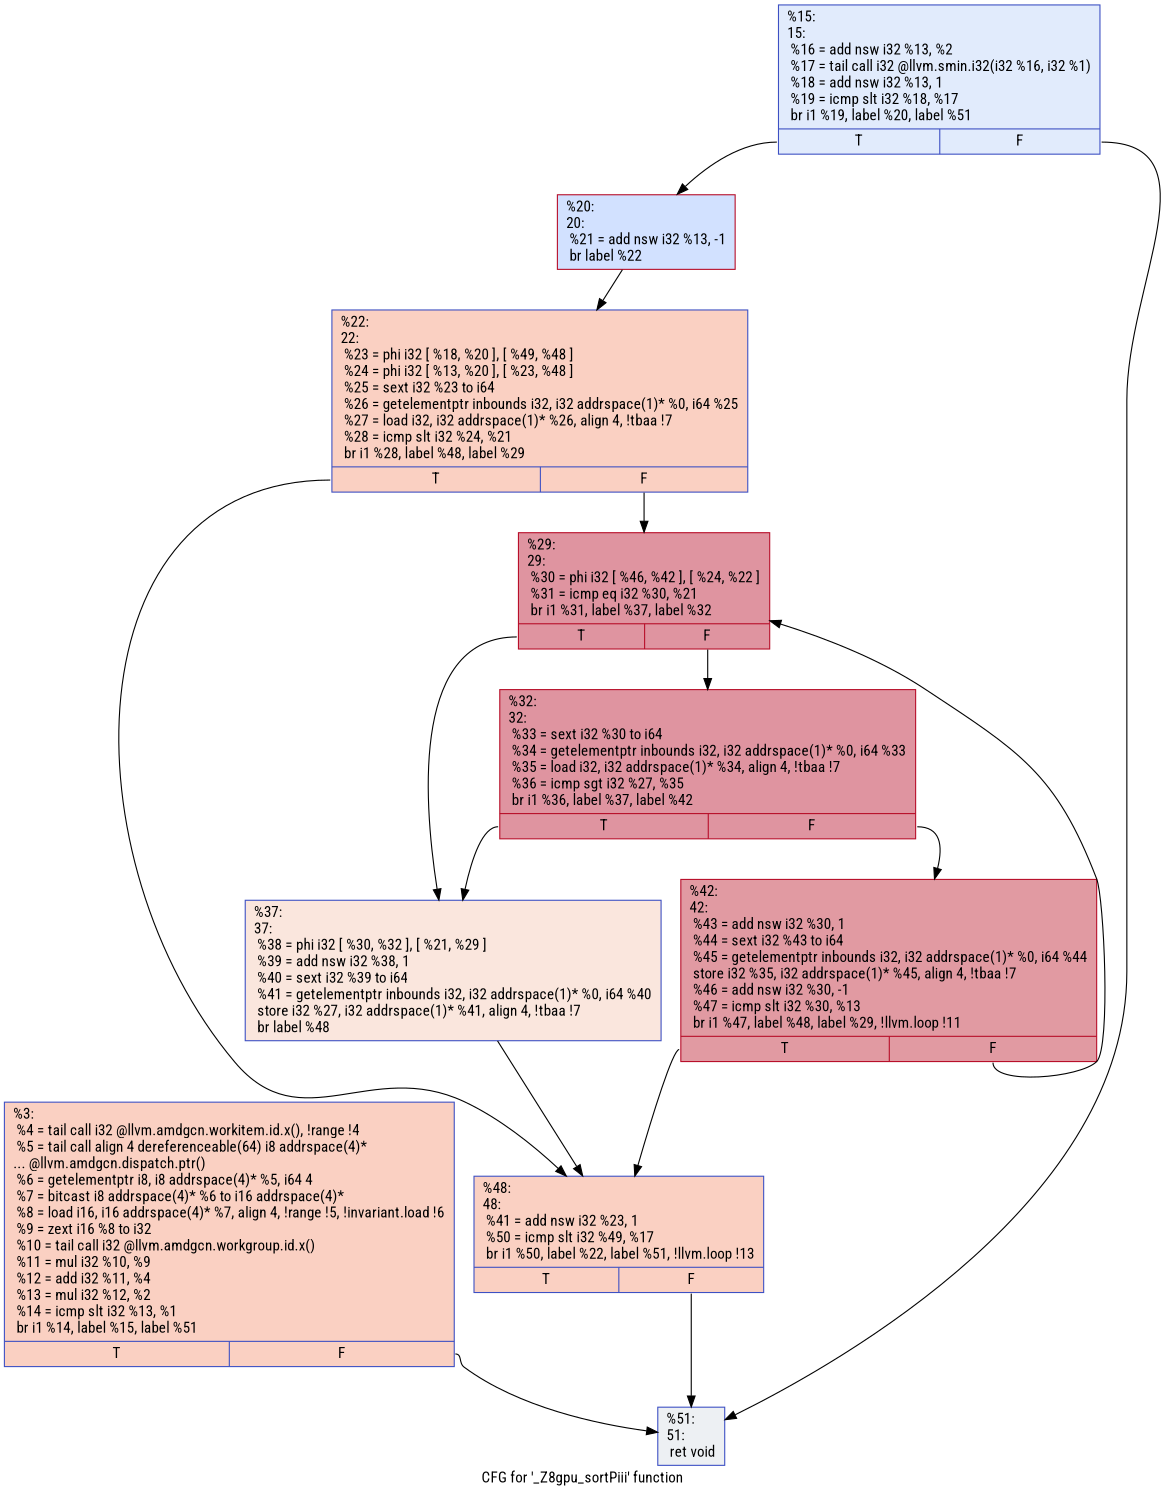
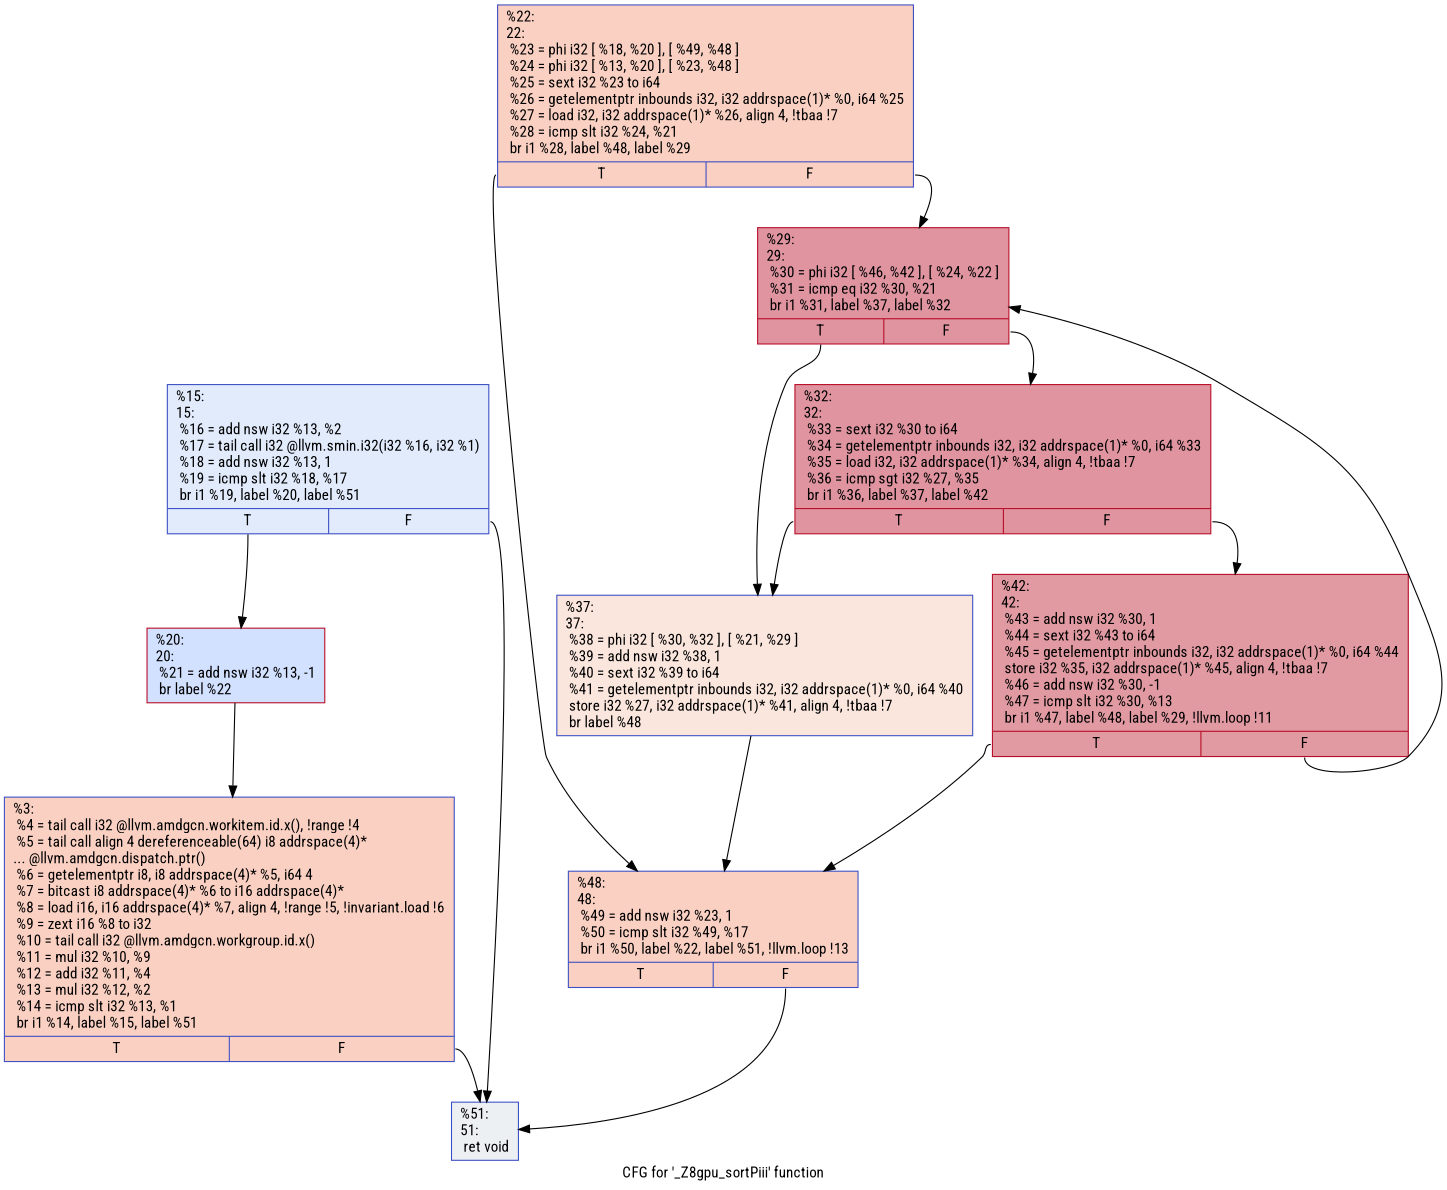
edge "%20:" -> "%22:": now "%20:" -> "%3:"
node "%48:": text "%41 = add nsw i32 %23, 1" -> "%49 = add nsw i32 %23, 1"
